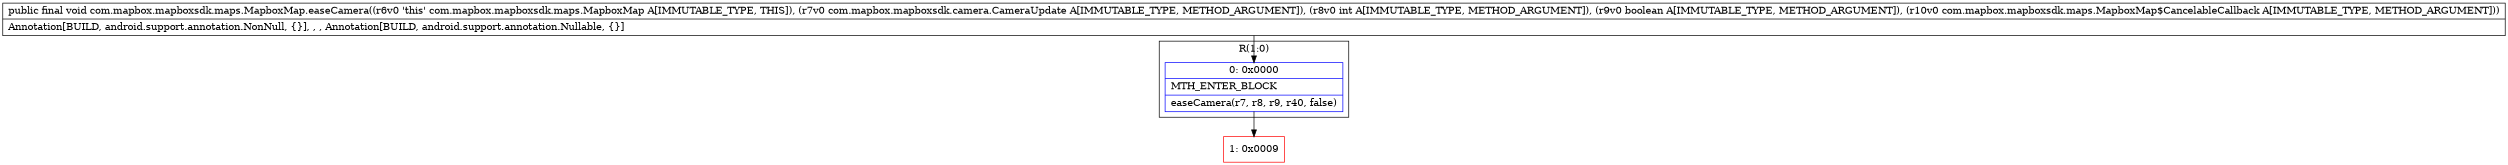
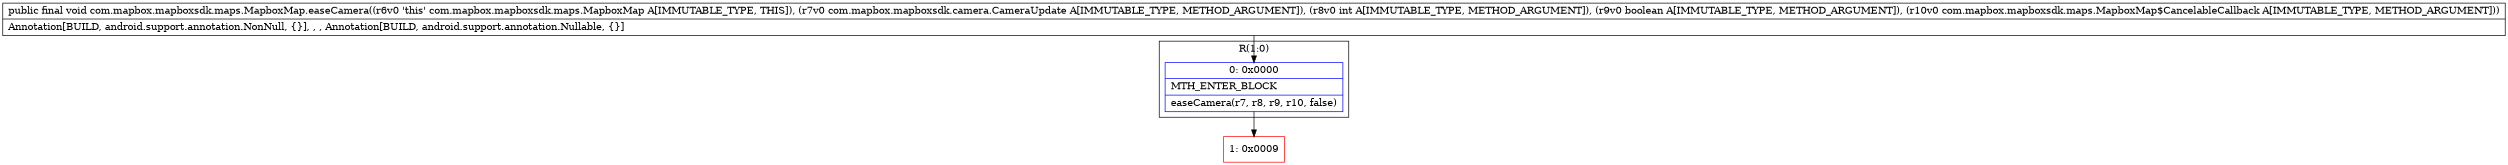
node "0: 0x0000": text "easeCamera(r7, r8, r9, r40, false)" -> "easeCamera(r7, r8, r9, r10, false)"
